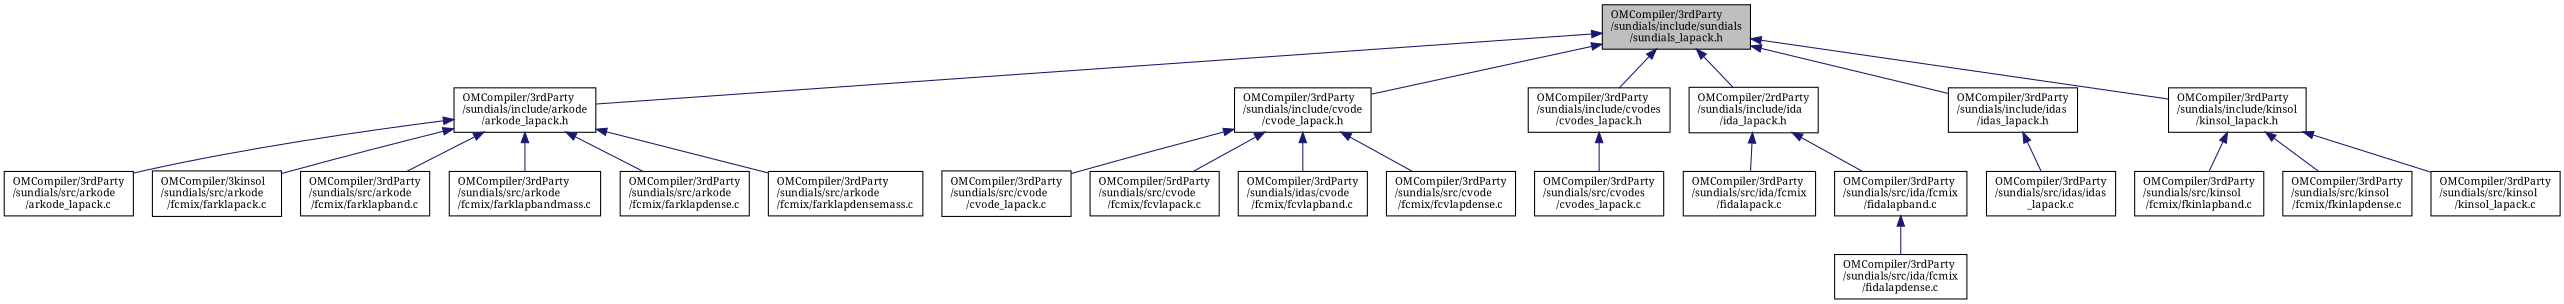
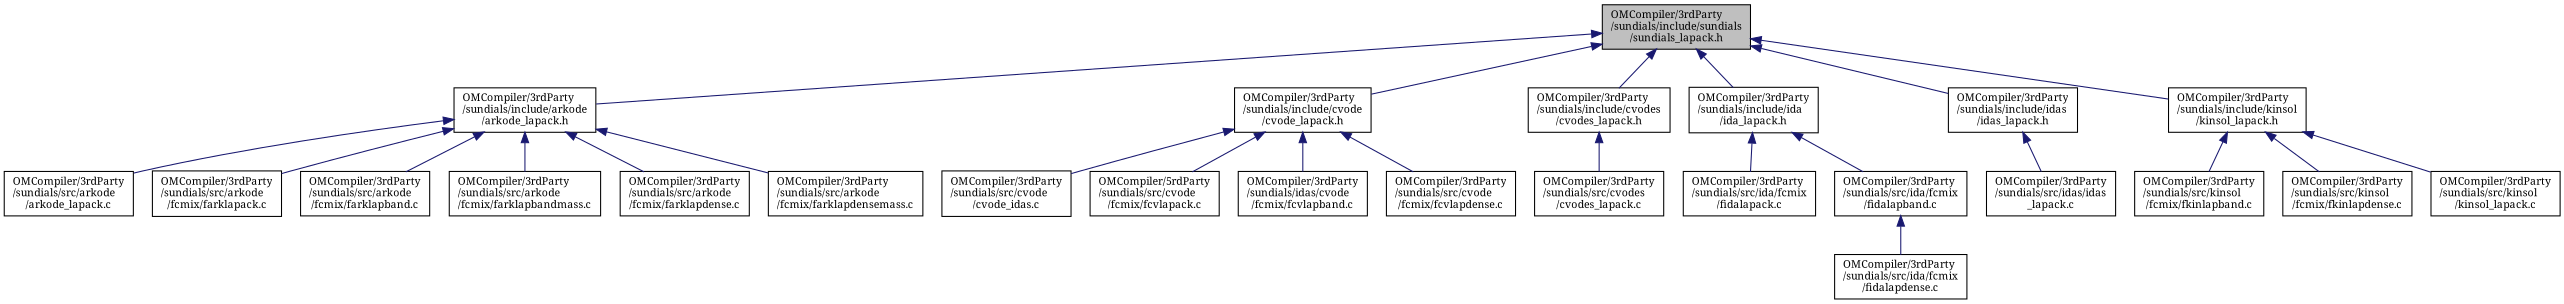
node "OMCompiler/2rdParty /sundials/include/ida /ida_lapack.h": label "OMCompiler/2rdParty /sundials/include/ida /ida_lapack.h" -> "OMCompiler/3rdParty /sundials/include/ida /ida_lapack.h"
node "OMCompiler/3kinsol /sundials/src/arkode /fcmix/farklapack.c": label "OMCompiler/3kinsol /sundials/src/arkode /fcmix/farklapack.c" -> "OMCompiler/3rdParty /sundials/src/arkode /fcmix/farklapack.c"
node "OMCompiler/3rdParty /sundials/src/cvode /cvode_lapack.c": label "OMCompiler/3rdParty /sundials/src/cvode /cvode_lapack.c" -> "OMCompiler/3rdParty /sundials/src/cvode /cvode_idas.c"
